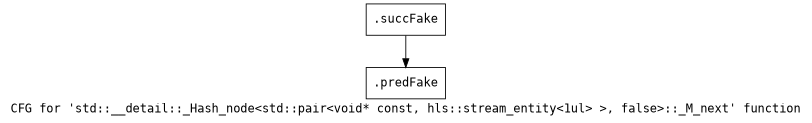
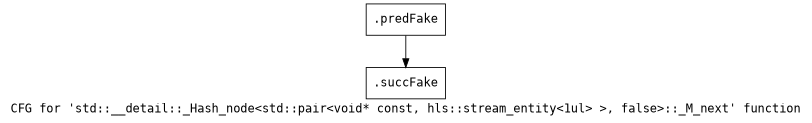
edge ".succFake" -> ".predFake": reversed
